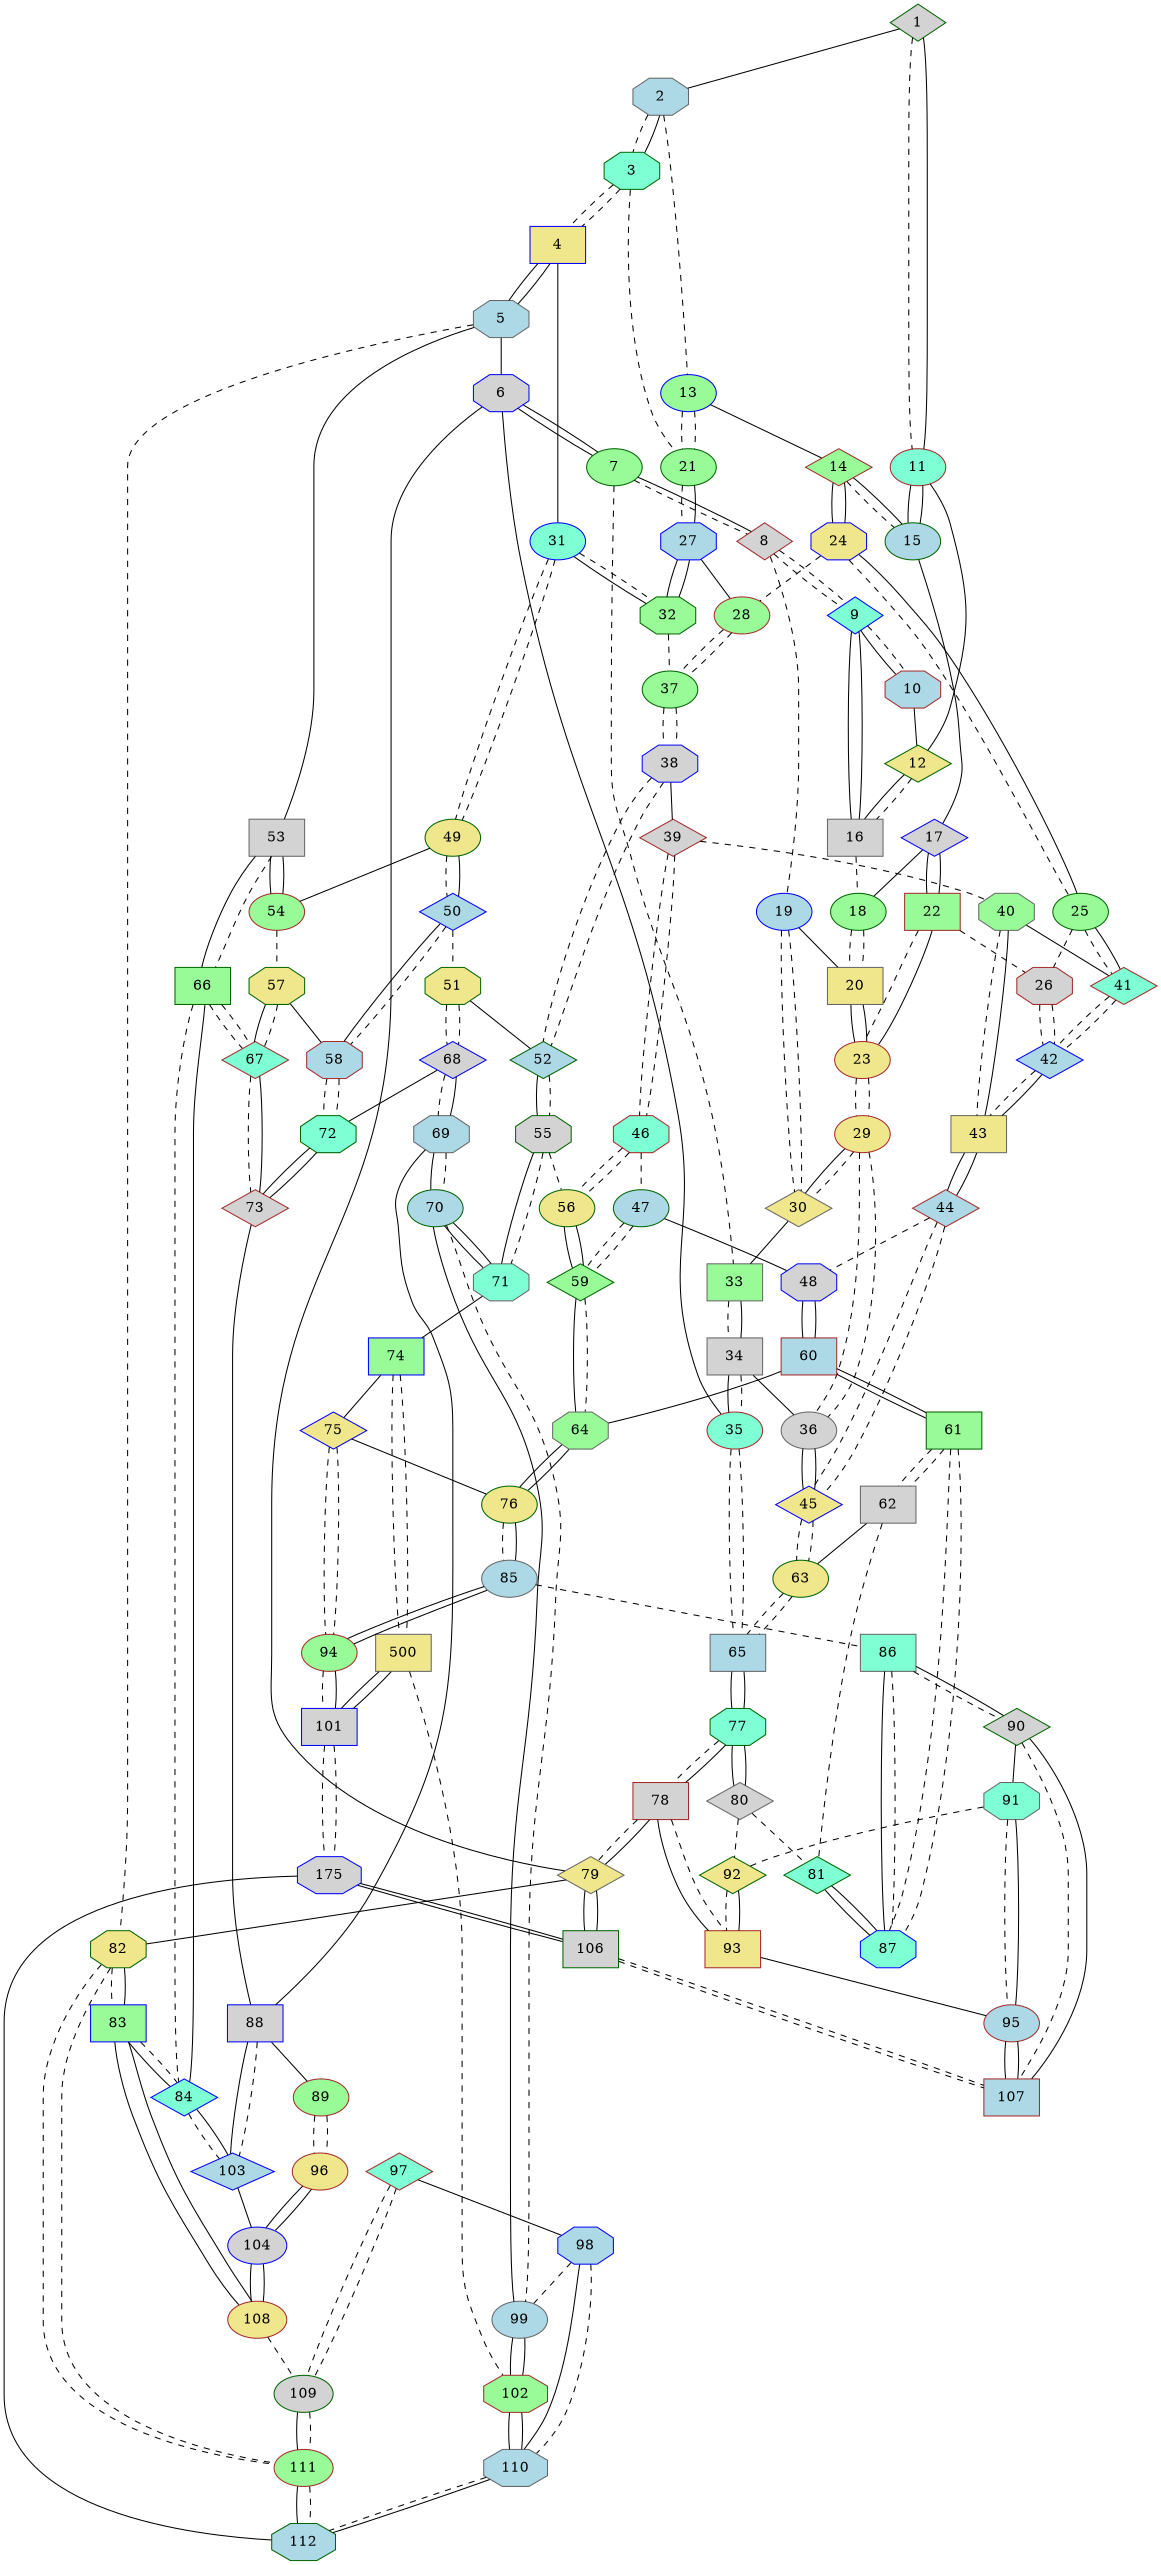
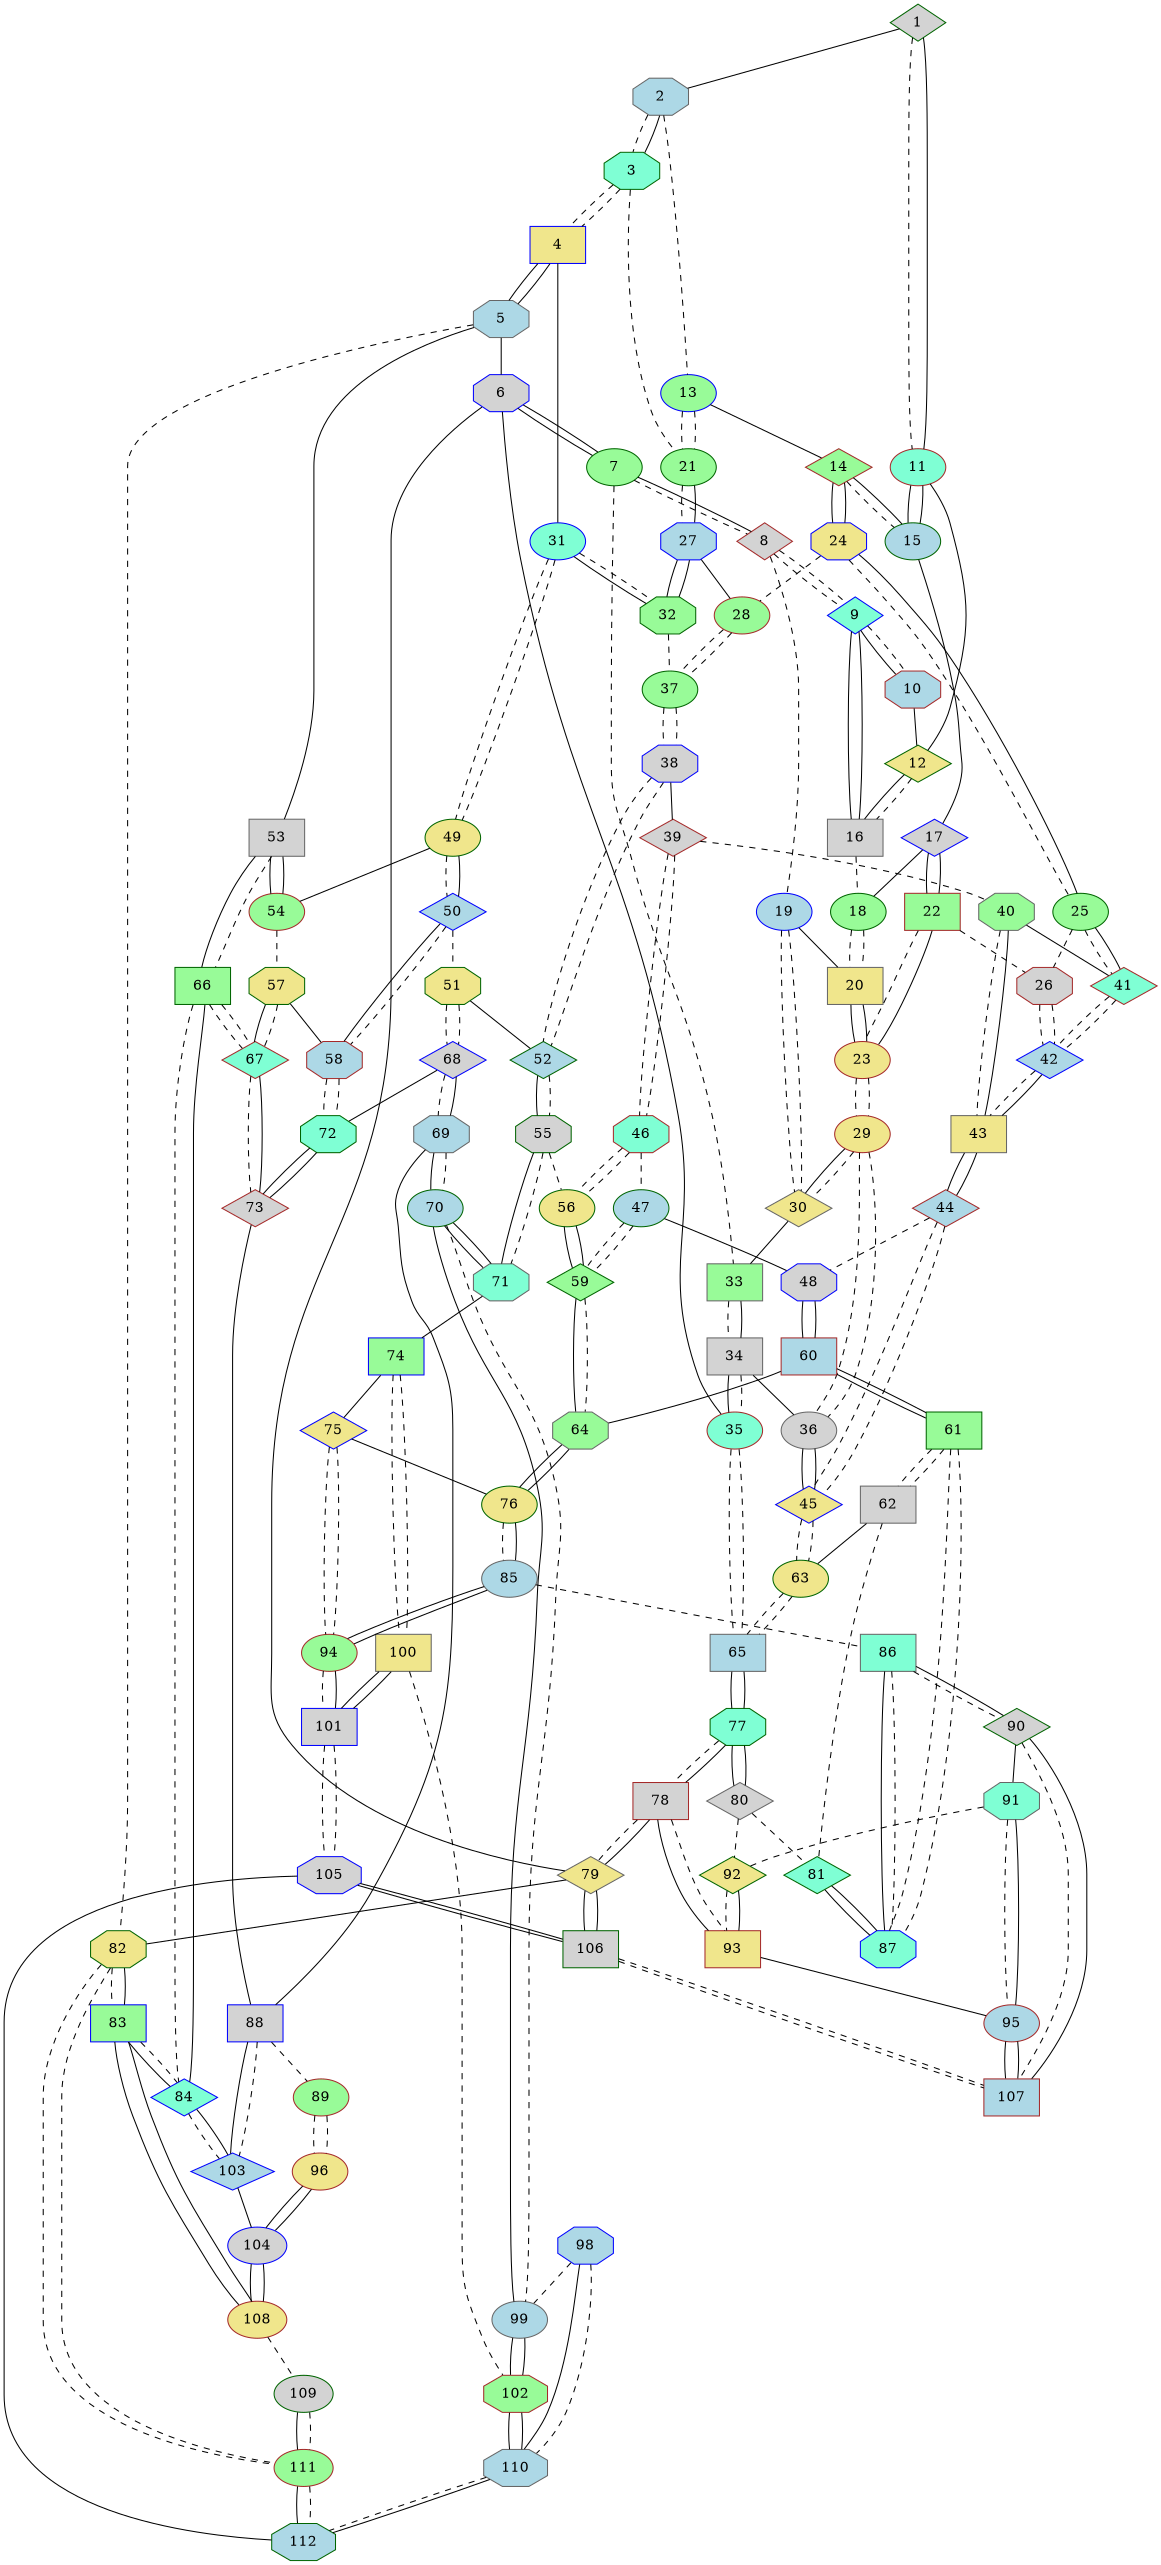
node "500": label "500" -> "100"
node "175": label "175" -> "105"
edge "88" -- "89": style solid -> dashed
node "97": removed
